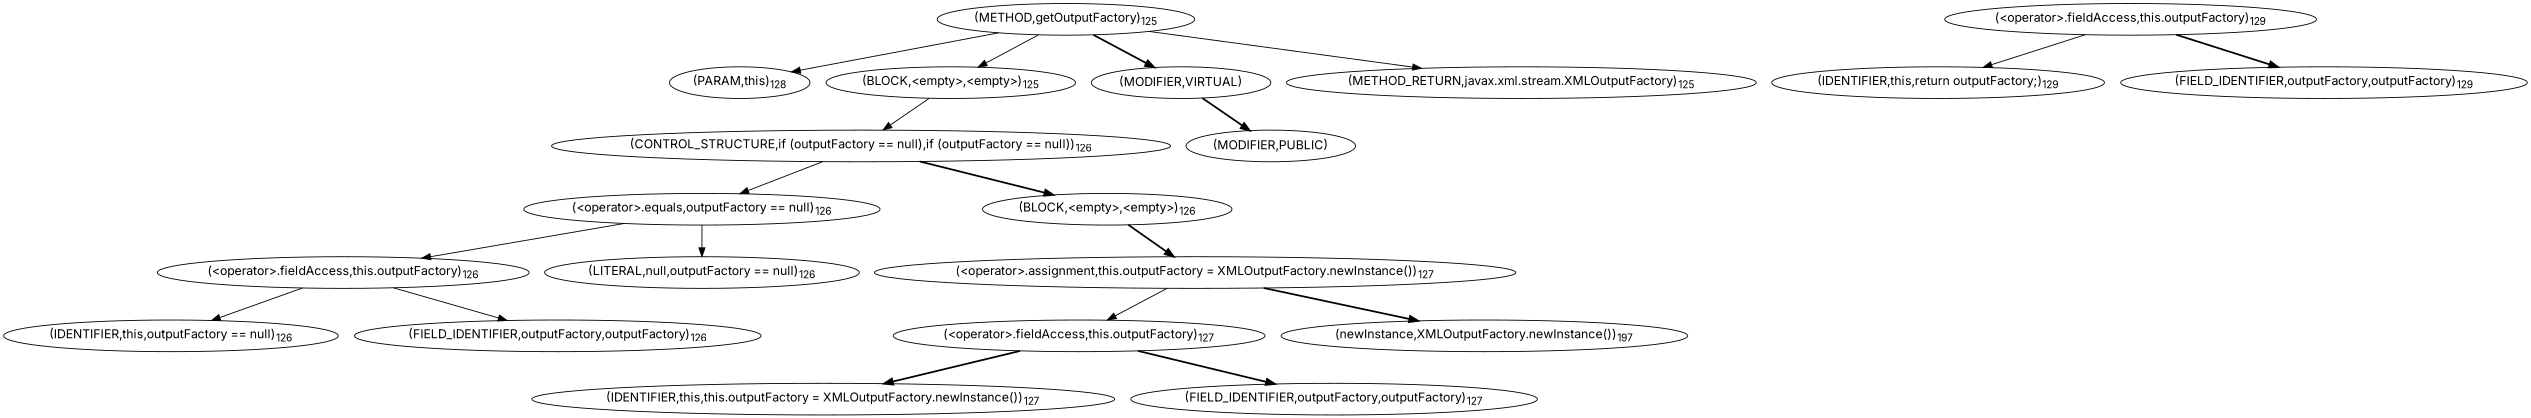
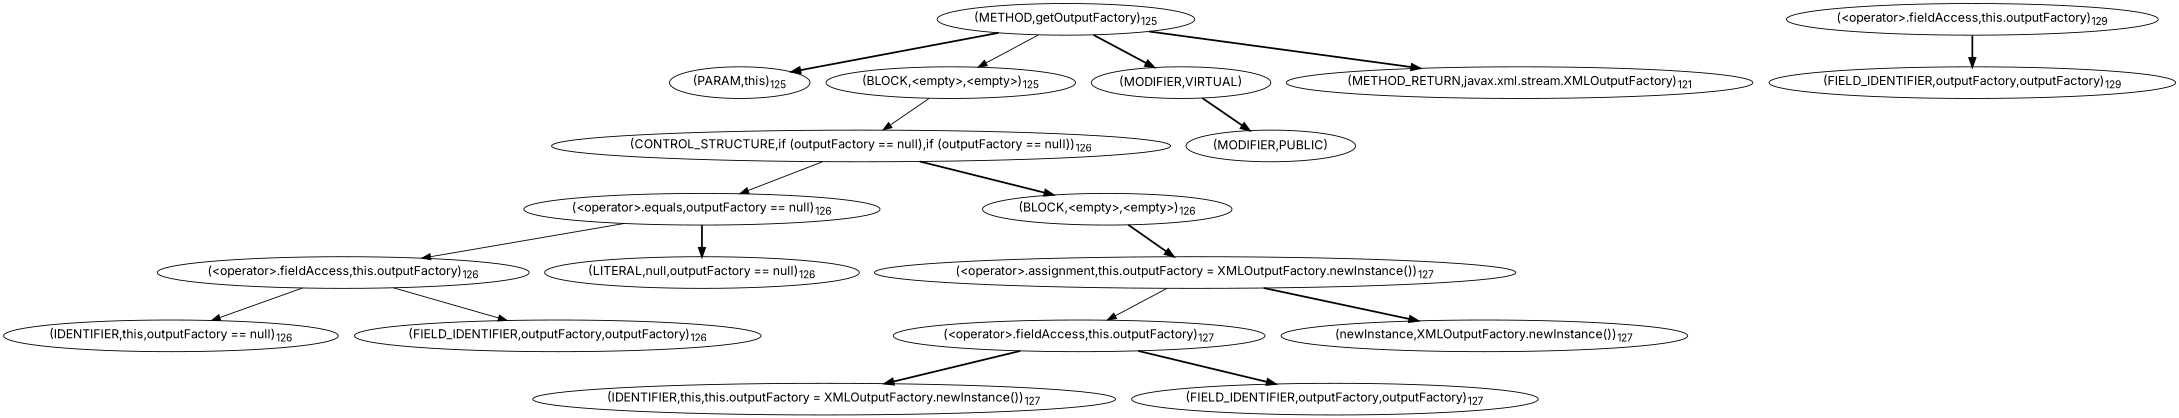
edge "(METHOD,getOutputFactory)" -> "(METHOD_RETURN,javax.xml.stream.XMLOutputFactory)": style solid -> bold
edge "(METHOD,getOutputFactory)" -> "(PARAM,this)": style solid -> bold
node "(PARAM,this)": text "128" -> "125"
node "(METHOD_RETURN,javax.xml.stream.XMLOutputFactory)": text "125" -> "121"
node "(IDENTIFIER,this,return outputFactory;)": removed
edge "(<operator>.equals,outputFactory == null)" -> "(LITERAL,null,outputFactory == null)": style solid -> bold
node "(newInstance,XMLOutputFactory.newInstance())": text "197" -> "127"
